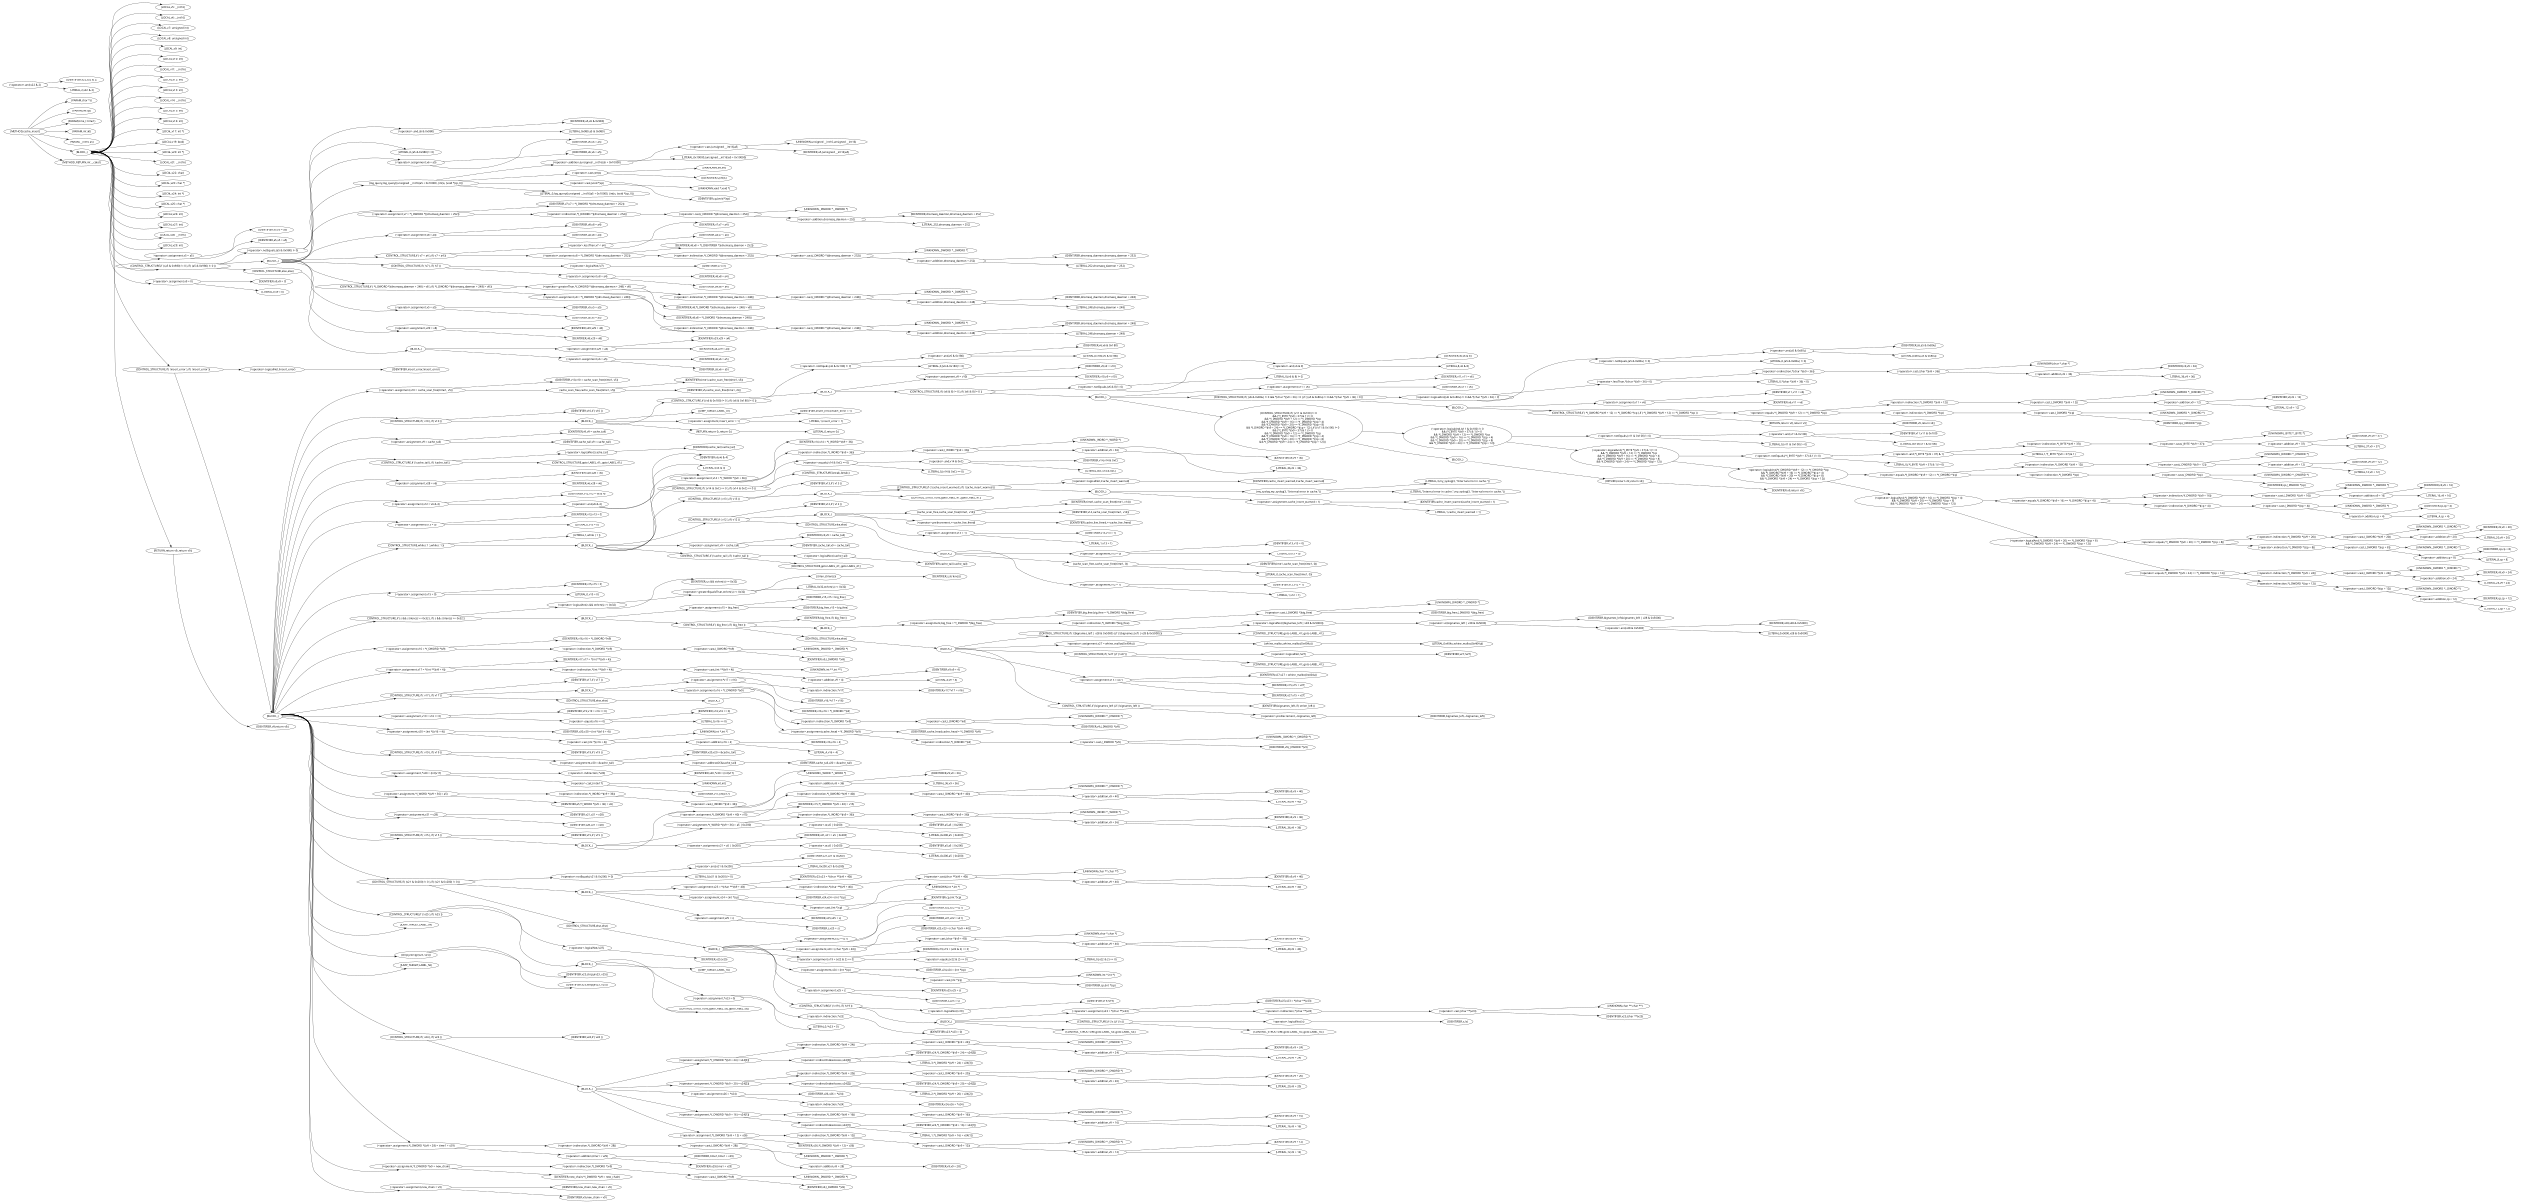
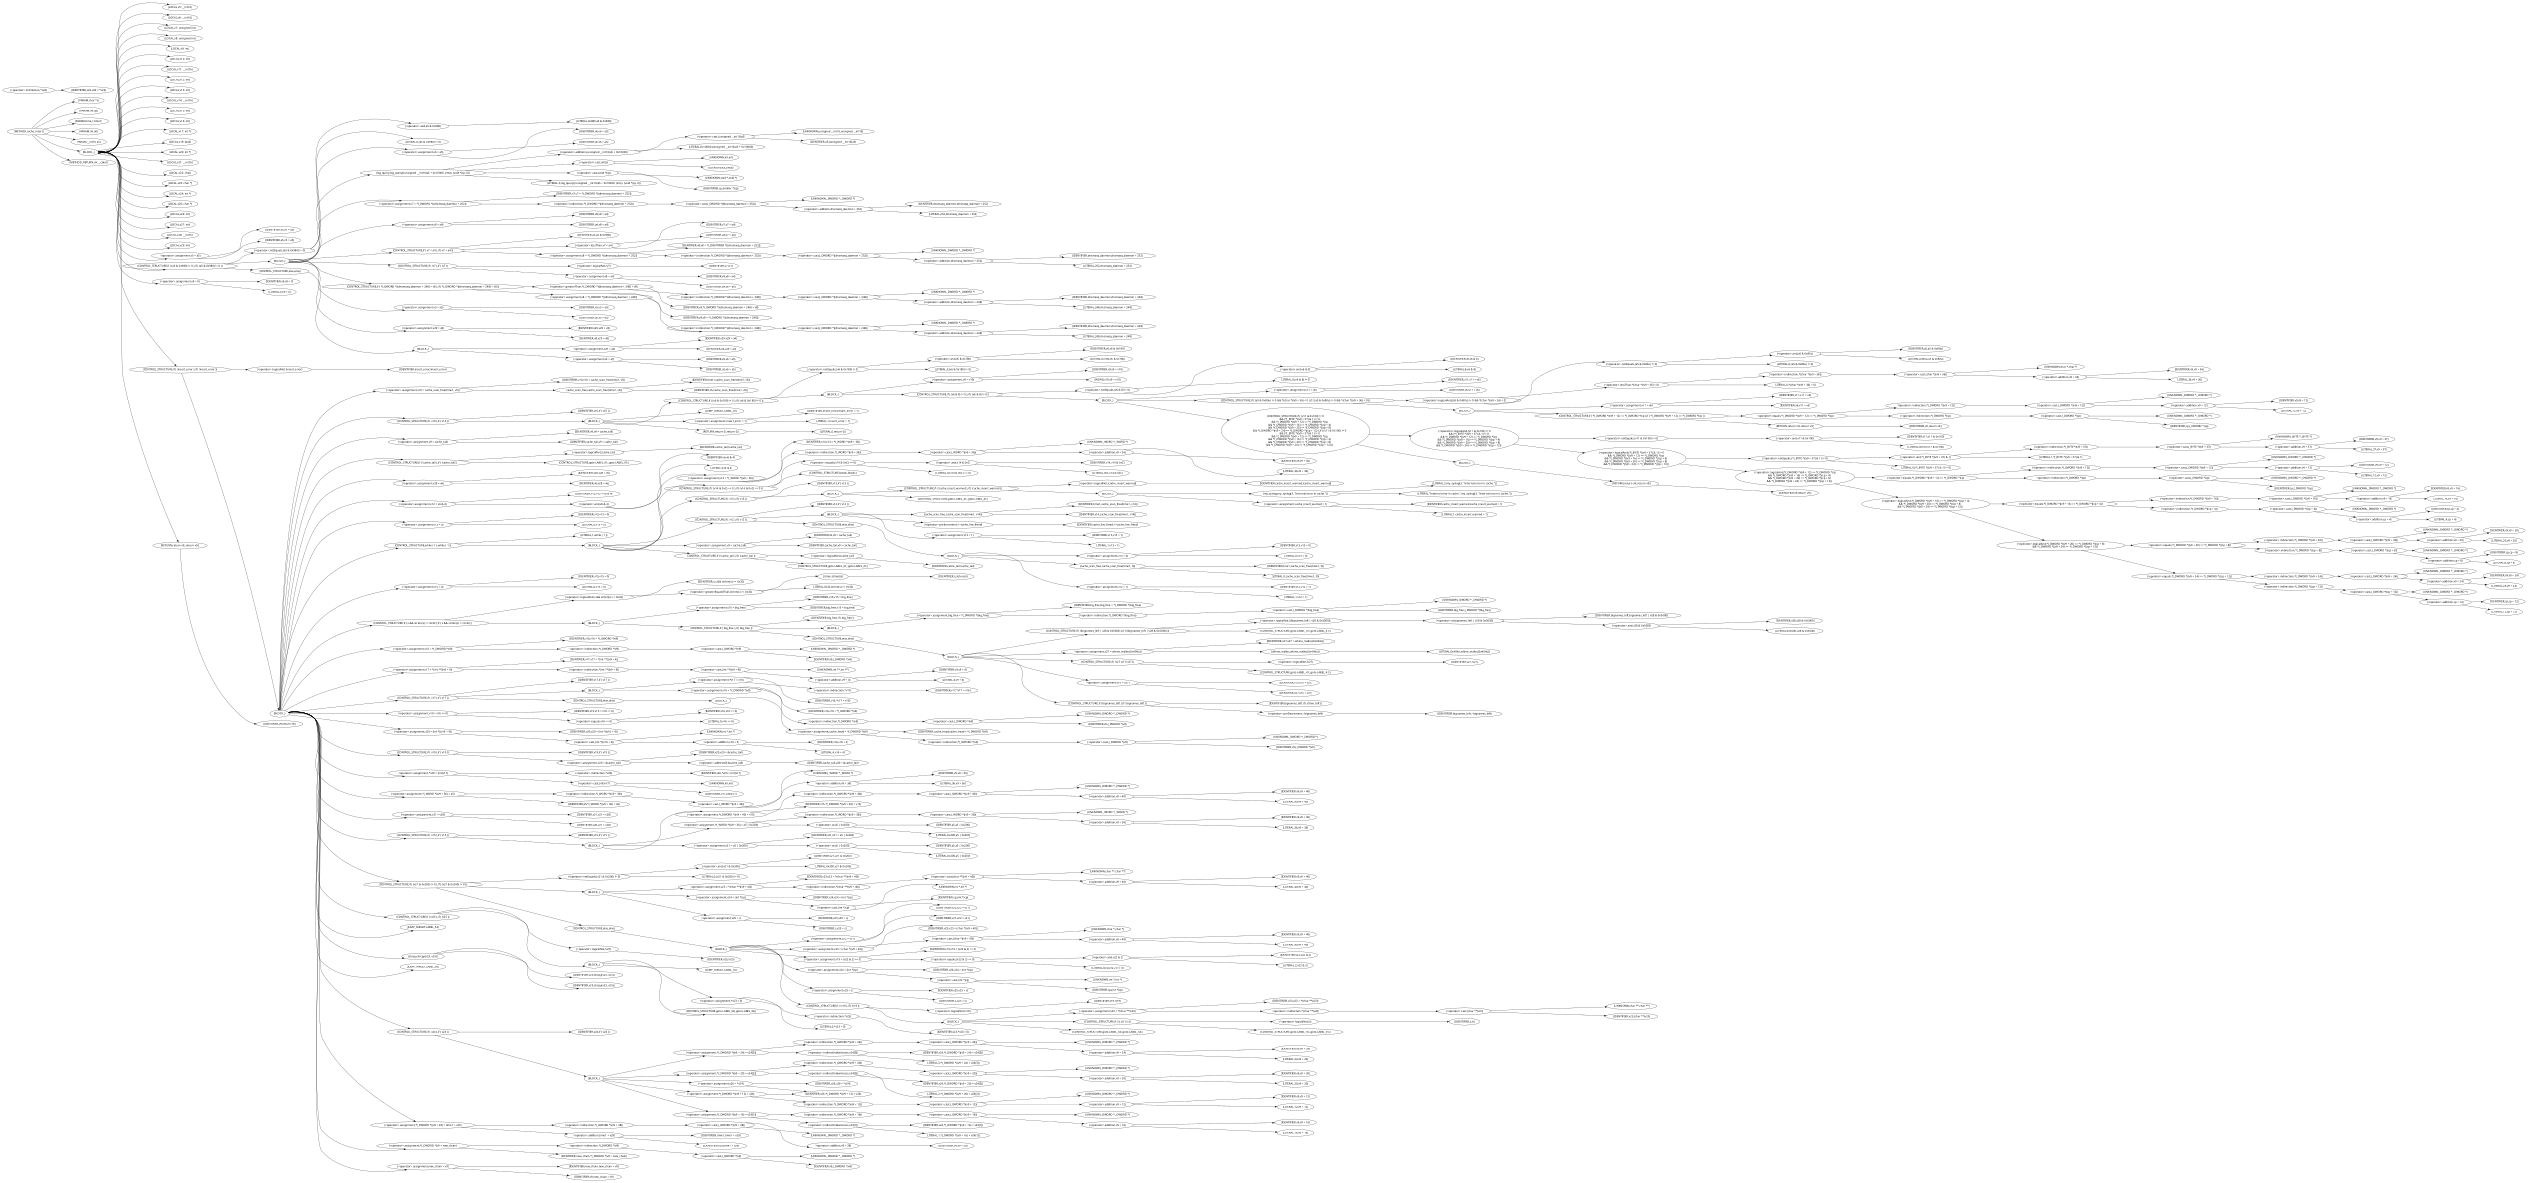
edge "(<operator>.and,a5 & 0x980)" -> "(IDENTIFIER,a5,a5 & 0x980)": now "(CONTROL_STRUCTURE,if ( v7 < a4 ),if ( v7 < a4 ))" -> "(IDENTIFIER,a5,a5 & 0x980)"
node "(IDENTIFIER,cp,(void *)cp)": label "(IDENTIFIER,cp,(void *)cp)" -> "(IDENTIFIER,cp,(malloc *)cp)"
node "(IDENTIFIER,v10,v9 = v10)": label "(IDENTIFIER,v10,v9 = v10)" -> "(WORD,v10,v9 = v10)"
node "(LITERAL,0,(v11 & 0x100) != 0)": removed
edge "(<operator>.assignment,v15 = v27)" -> "(IDENTIFIER,v27,v27 = whine_malloc(0x404u))": now "(<operator>.assignment,v27 = whine_malloc(0x404u))" -> "(IDENTIFIER,v27,v27 = whine_malloc(0x404u))"
edge "(<operator>.equals,(v22 & 2) == 0)" -> "(<operator>.and,v22 & 2)": added
edge "(<operator>.assignment,v26 = *v24)" -> "(<operator>.indirection,*v24)": now "(<operator>.assignment,v26 = *v24)" -> "(IDENTIFIER,v26,*(_DWORD *)(v9 + 12) = v26)"
